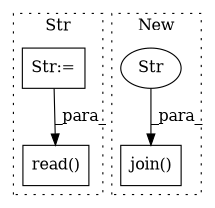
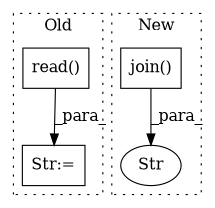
cluster "Str": label "Str" -> "Old"
edge "Str:=" -> "read()": reversed
edge "Str" -> "join()": reversed
